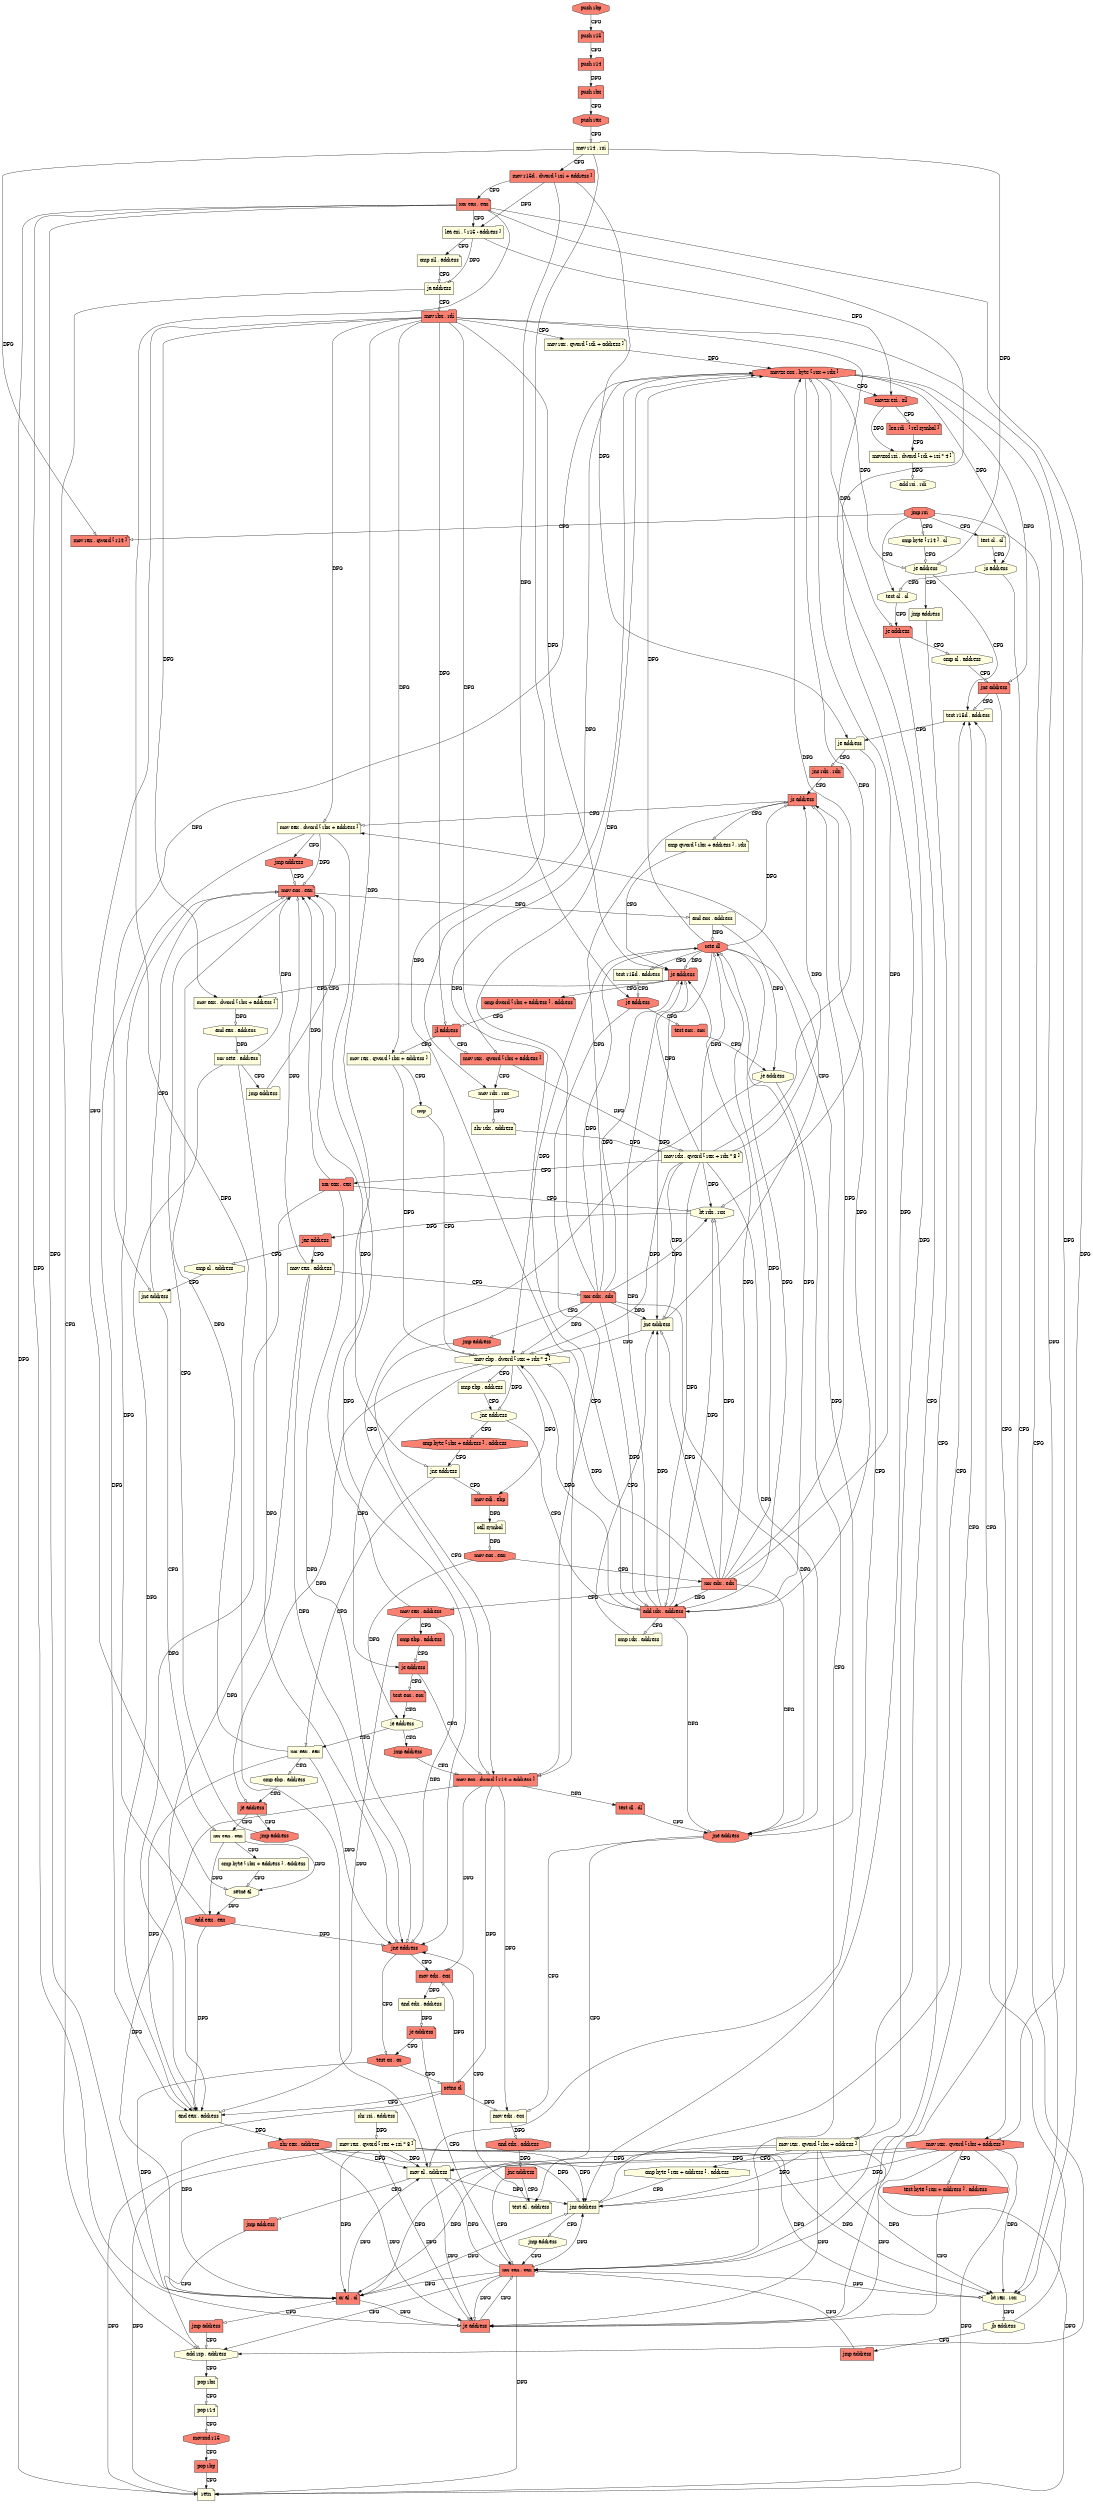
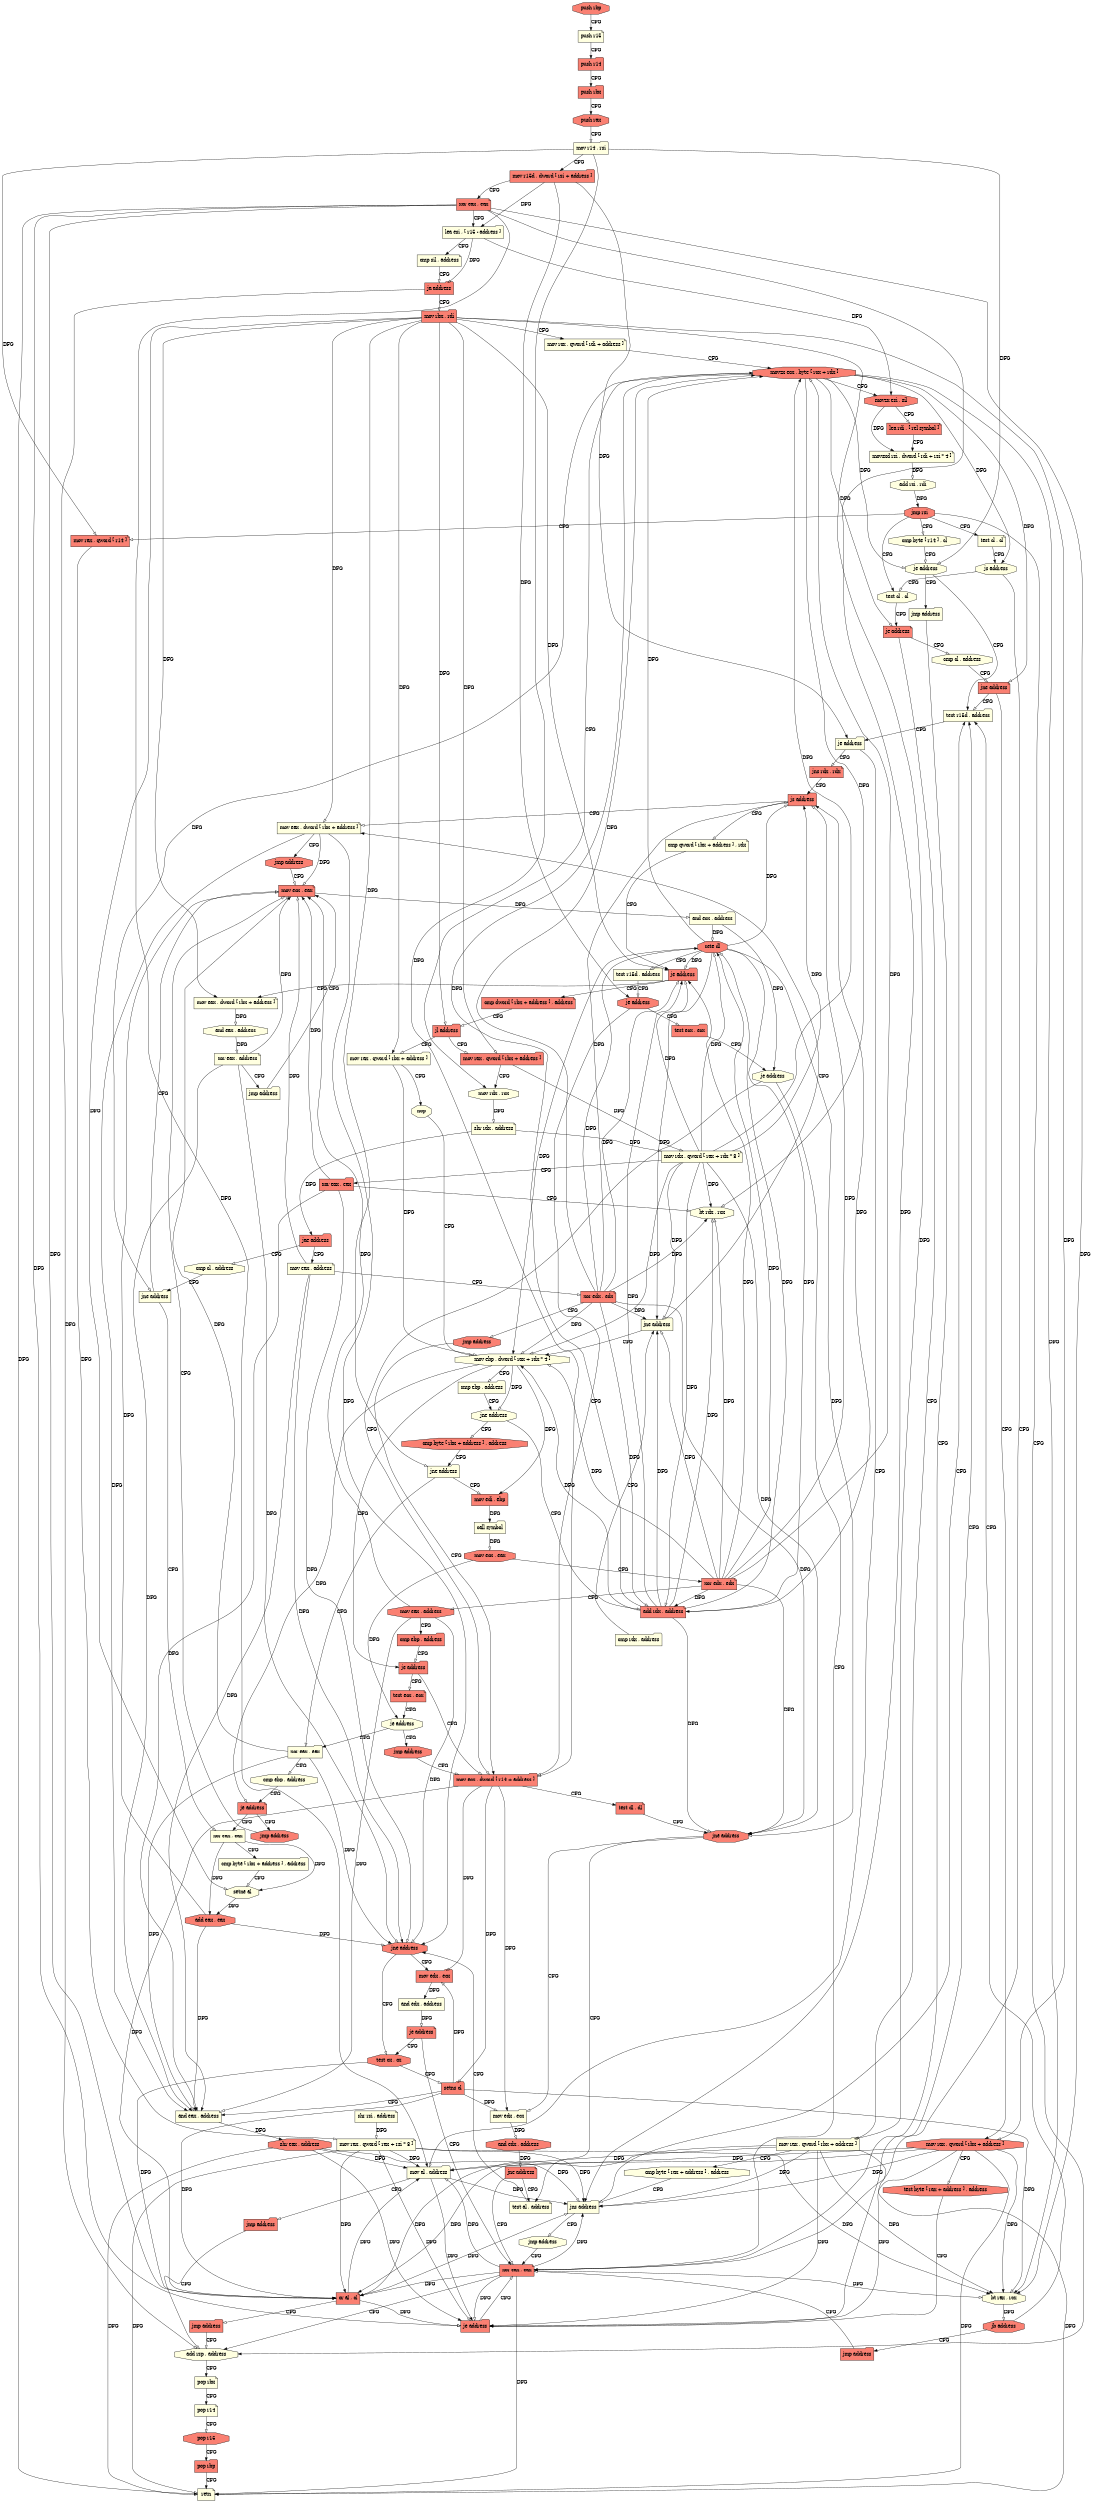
node "push r15": fillcolor salmon -> lightyellow
edge "push r14" -> "push rbx": label "DFG" -> "CFG"
node "ja address": fillcolor lightyellow -> salmon
edge "mov rcx , qword [ rdi + address ]" -> "movzx ecx , byte [ rcx + rdx ]": label "DFG" -> "CFG"
edge "add rsi , rdi" -> "jmp rsi": added, label "DFG"
edge "movzx ecx , byte [ rcx + rdx ]" -> "mov rdx , rcx": label "DFG" -> "CFG"
node "xor sete , address": label "xor sete , address" -> "xor eax , address"
edge "bt rdx , rcx" -> "jae address": now "shr rdx , address" -> "jae address"
edge "ja address" -> "add rsp , address": label "CFG" -> "DFG"
edge "mov rax , qword [ r14 ]" -> "mov rax , qword [ rax + rsi * 8 ]": added, label "DFG"
edge "add rdx , address" -> "cmp rdx , address": removed, label "CFG"
edge "mov ecx , dword [ r14 + address ]" -> "test dl , dl": label "DFG" -> "CFG"
edge "shr eax , address" -> "bt rax , rcx": now "setns cl" -> "bt rax , rcx"
node "jb address": fillcolor lightyellow -> salmon
edge "pop rbx" -> "pop r14": arrowhead onormal -> normal
node "movsxd r15": label "movsxd r15" -> "pop r15"
